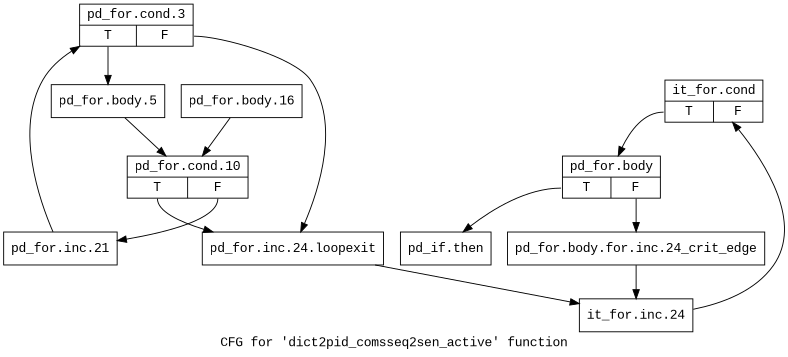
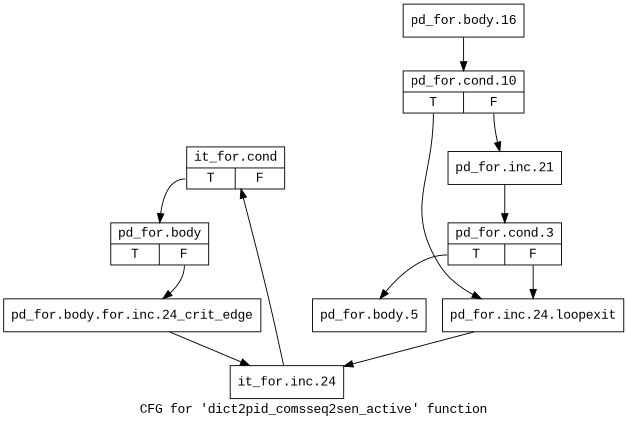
edge "pd_for.body.5" -> "pd_for.cond.10": removed
node "pd_if.then": removed
